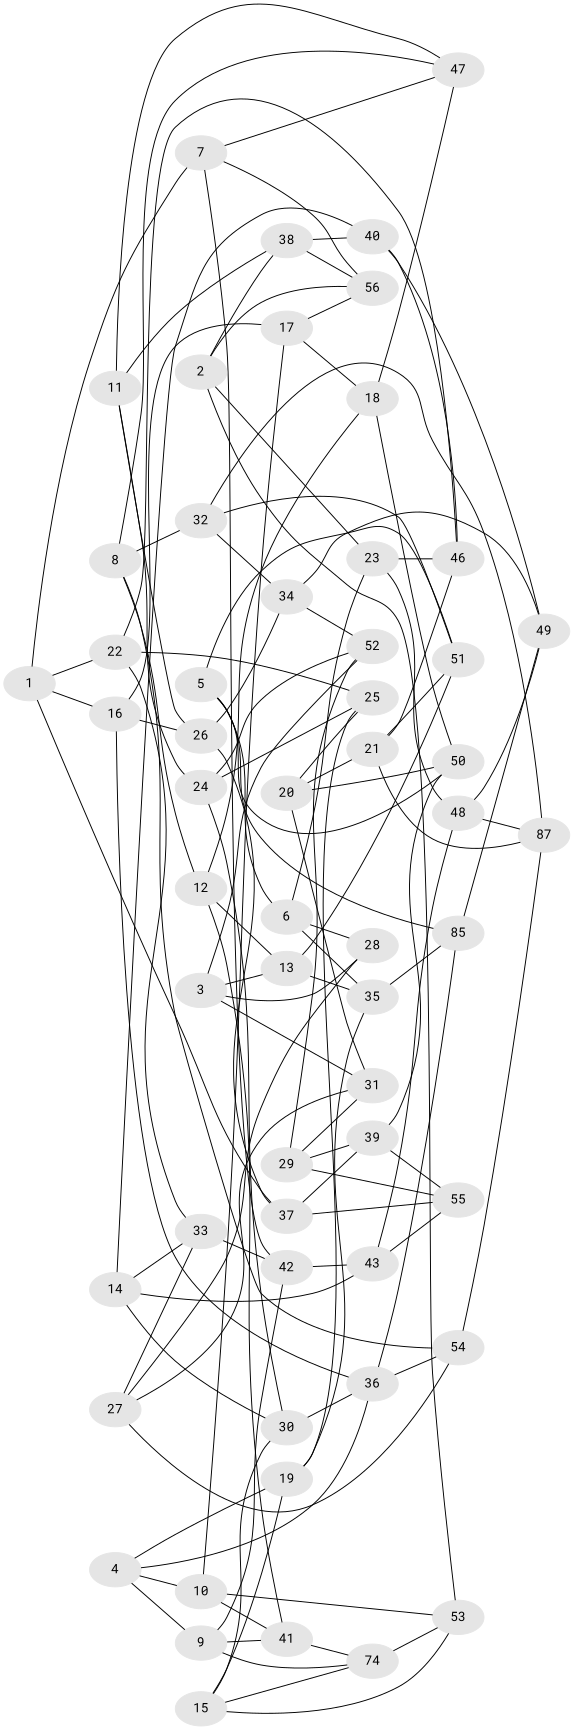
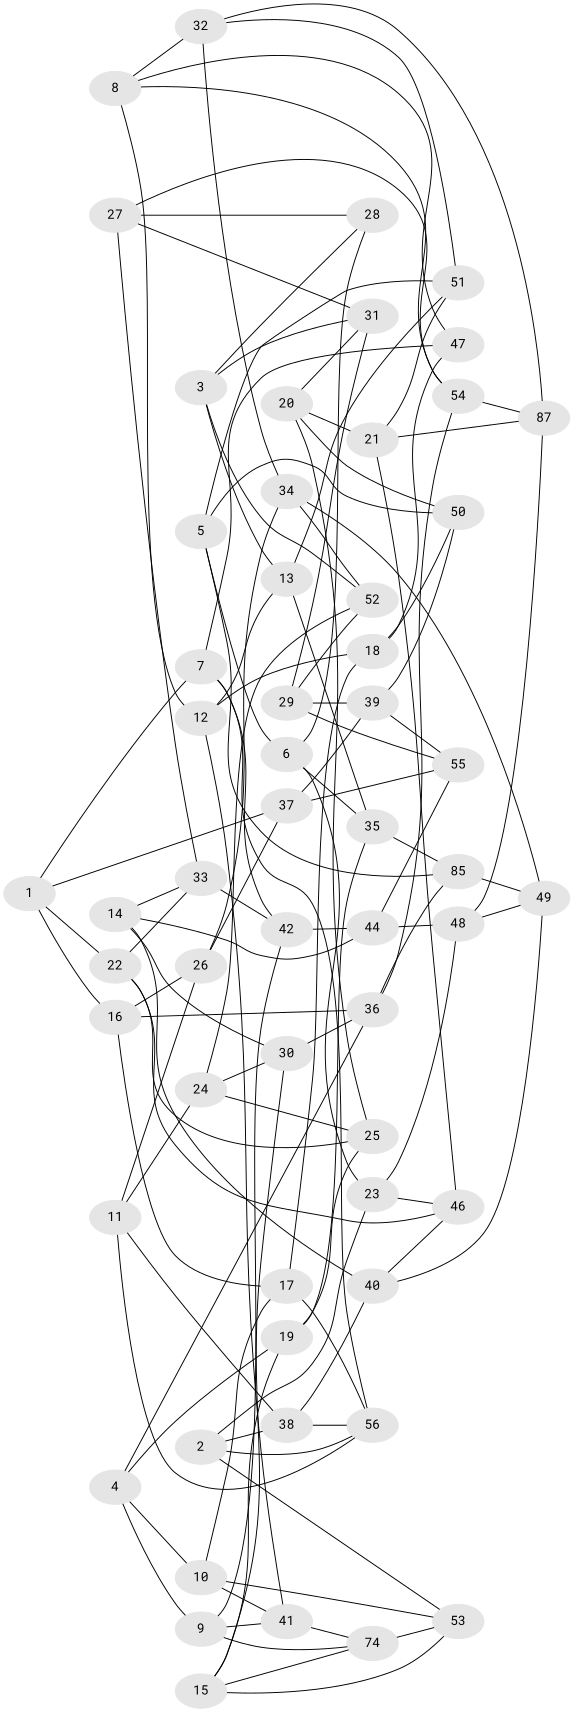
edge "47" -- "11": now "56" -- "11"
node "43": label "43" -> "44"
